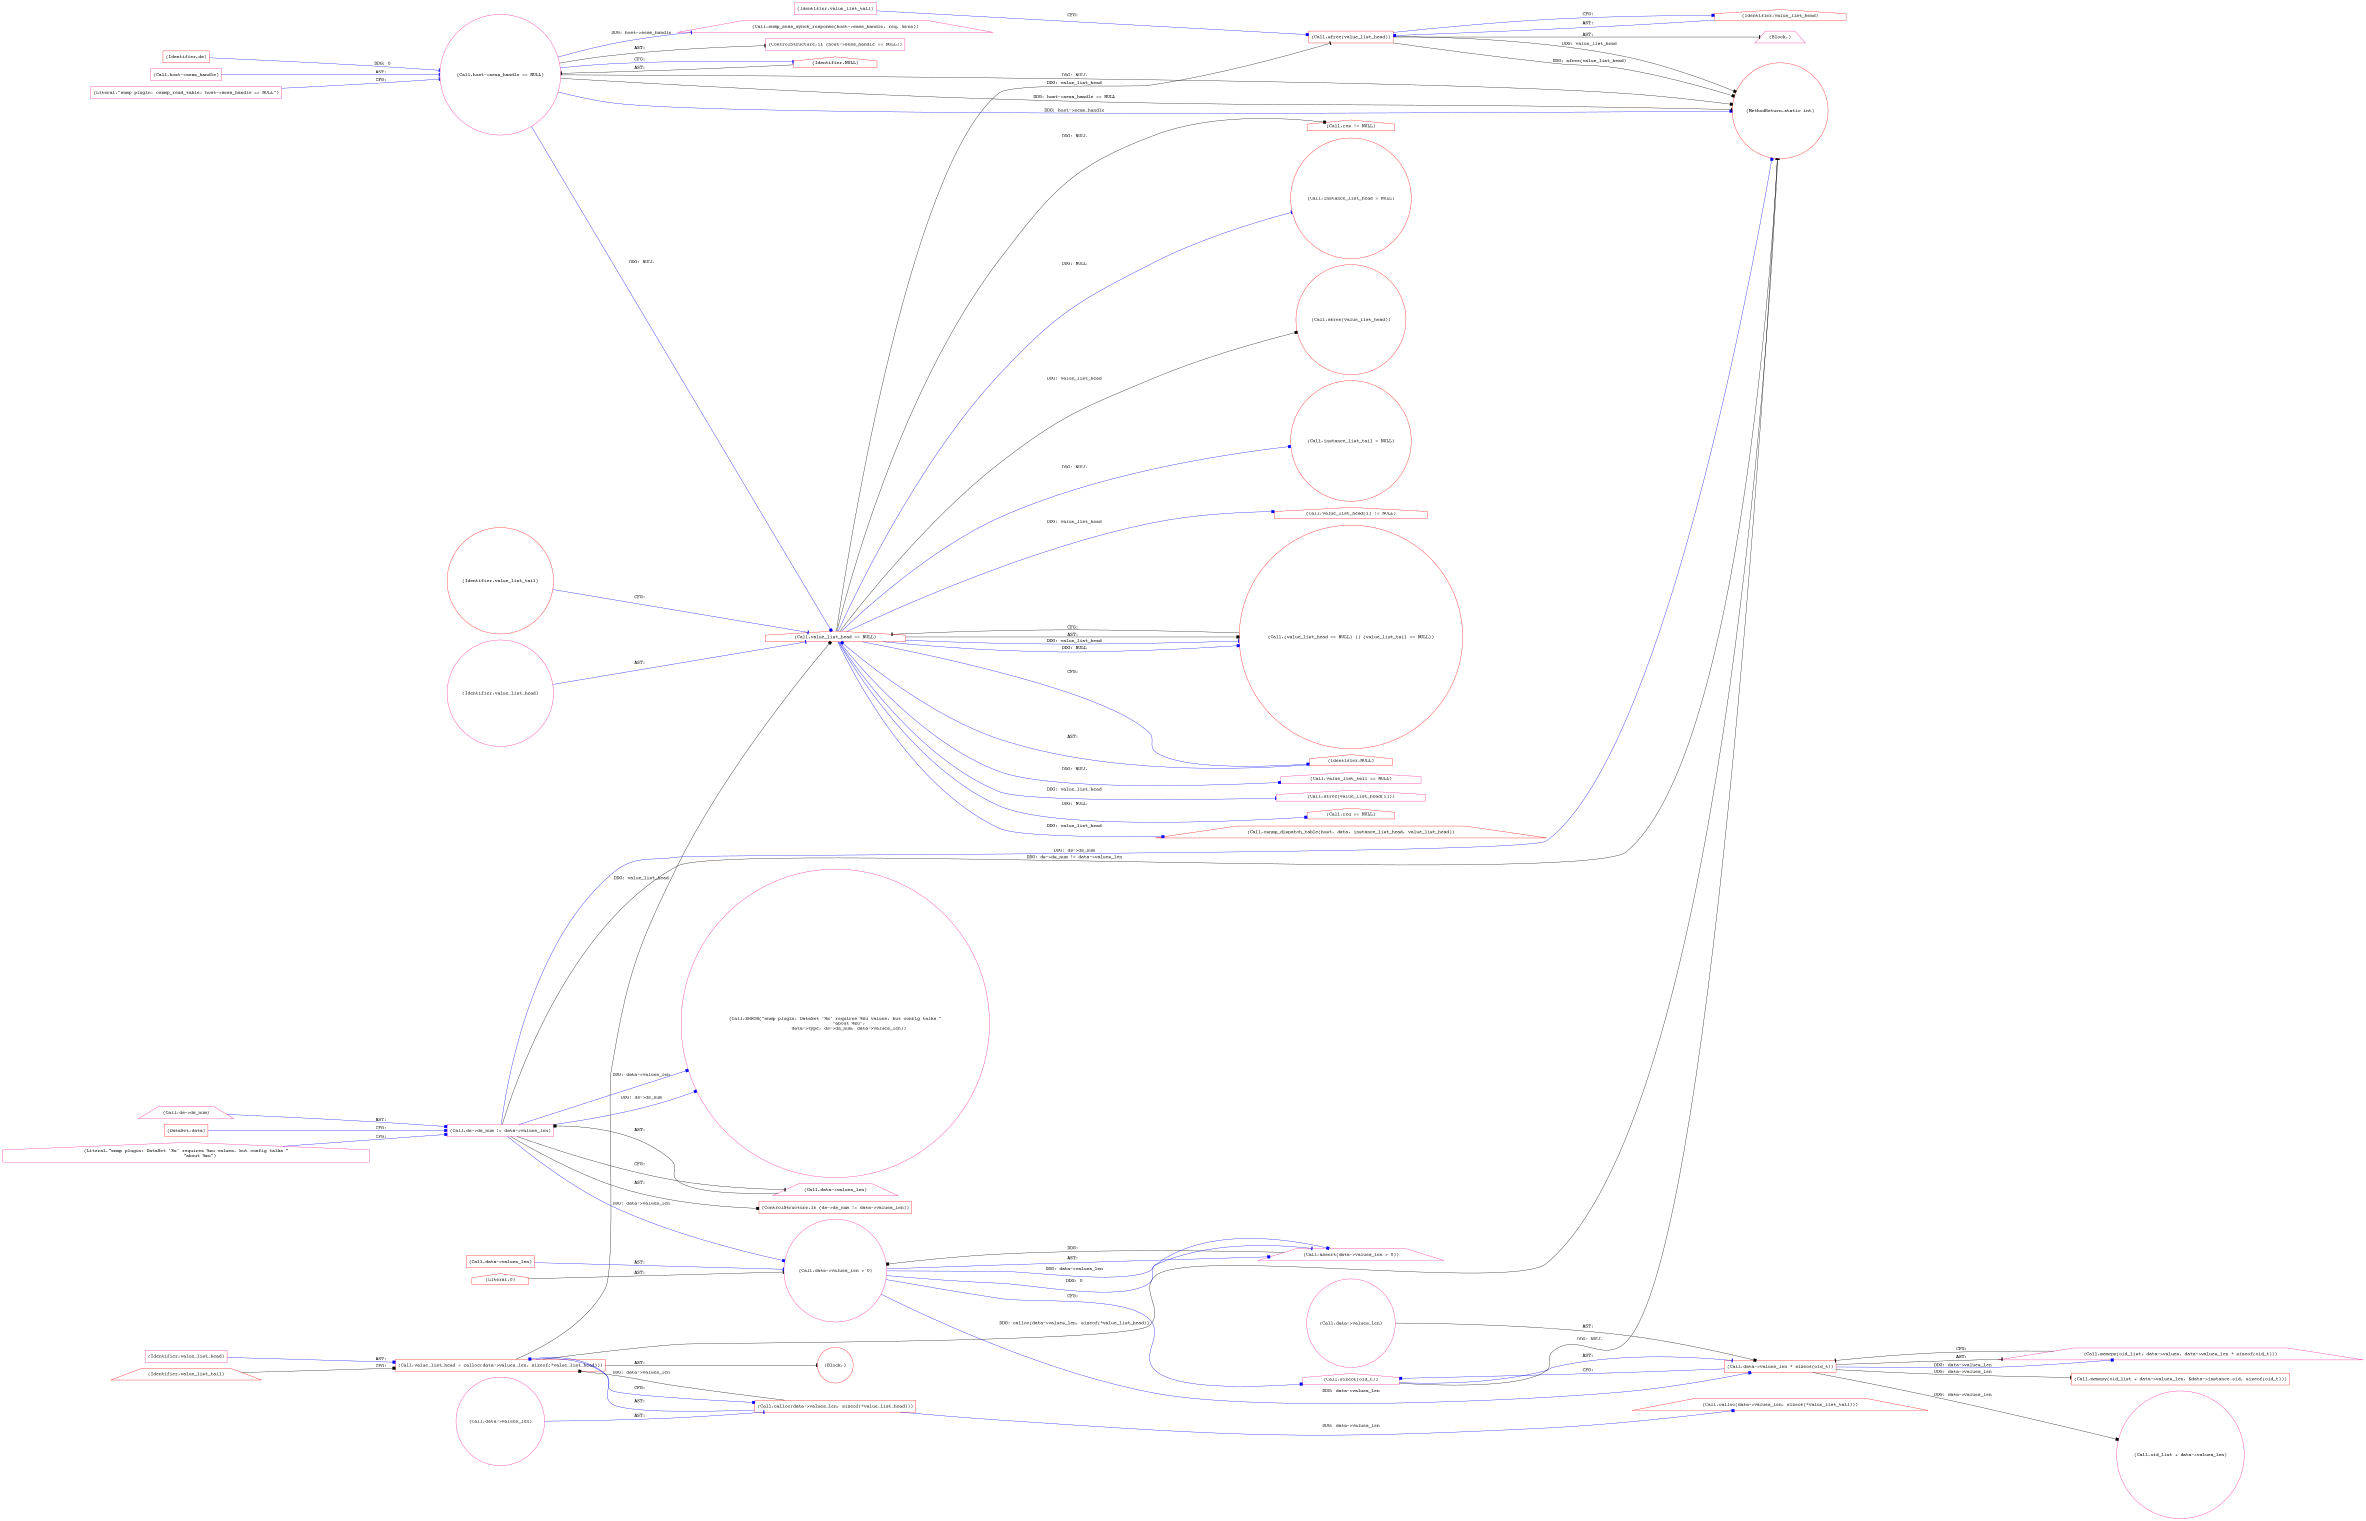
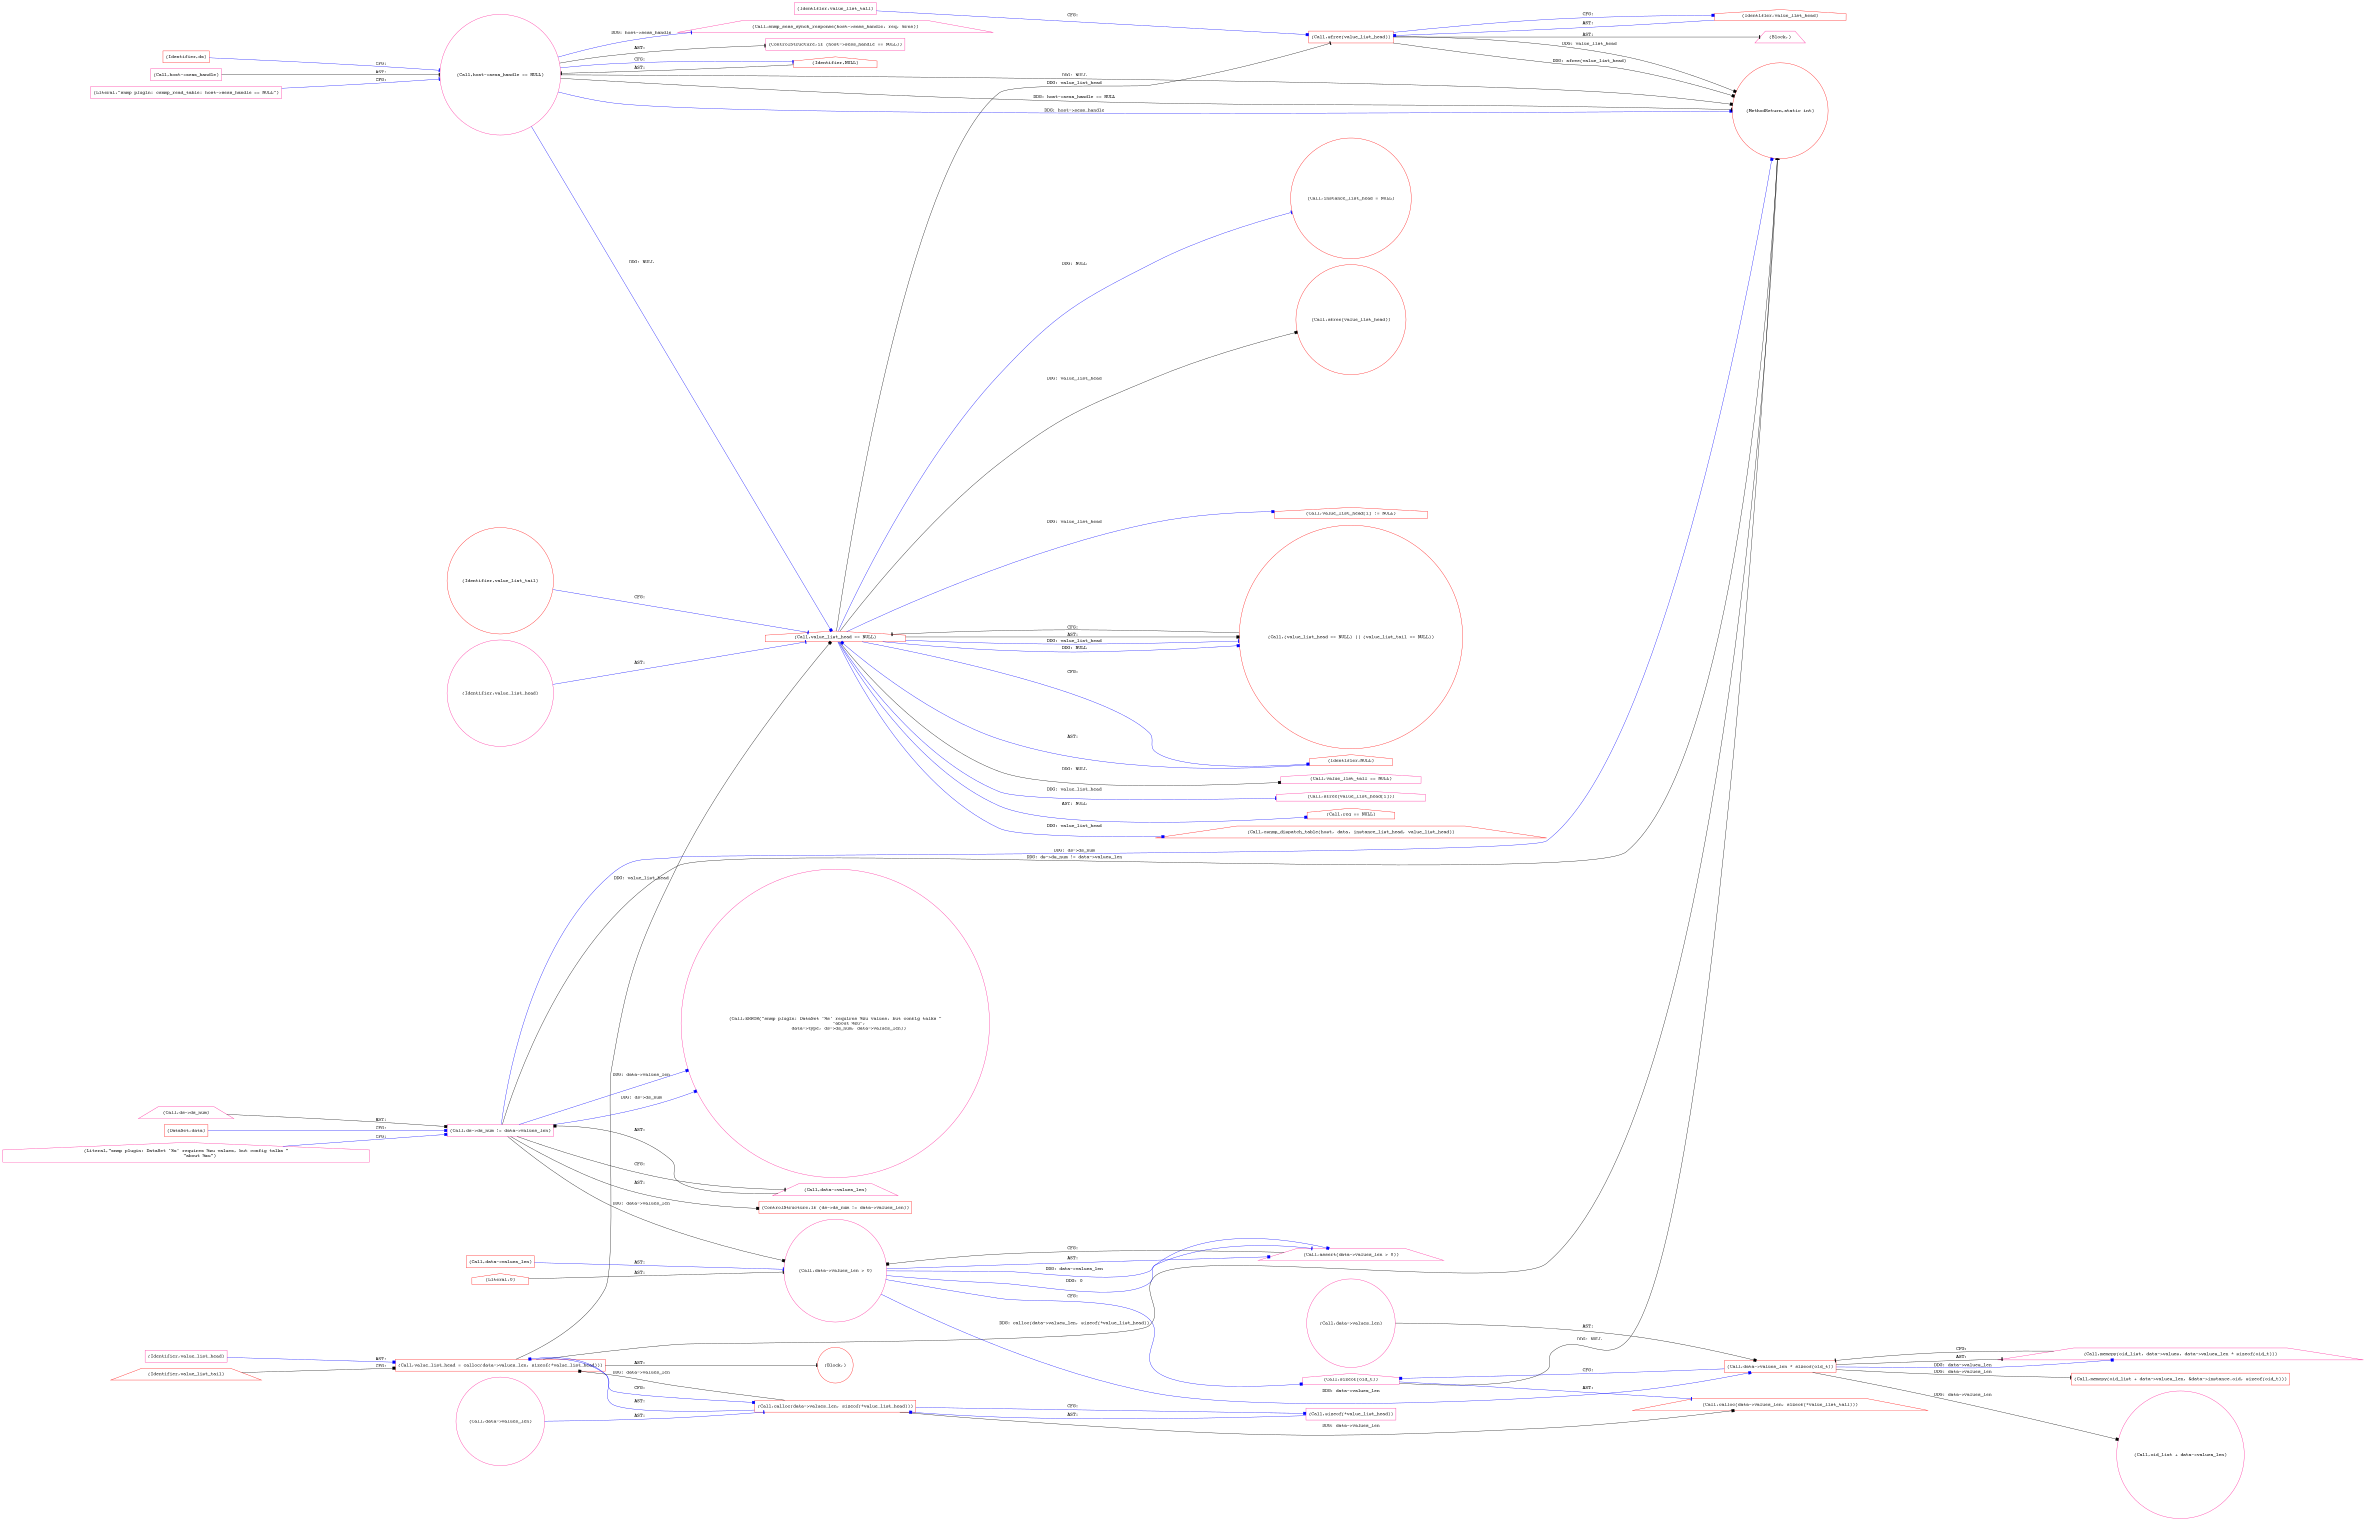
edge "(Identifier,ds)" -> "(Call,host->sess_handle == NULL)": label "DDG: 0" -> "CFG: "
edge "(Call,host->sess_handle)" -> "(Call,host->sess_handle == NULL)": color blue -> black
node "(Call,res != NULL)": removed
node "(Call,instance_list_tail = NULL)": removed
edge "(Call,value_list_head == NULL)" -> "(Call,value_list_tail == NULL)": color blue -> black
edge "(Call,value_list_head == NULL)" -> "(Call,req == NULL)": label "DDG: NULL" -> "AST: NULL"
edge "(Call,ds->ds_num)" -> "(Call,ds->ds_num != data->values_len)": color blue -> black
edge "(Call,ds->ds_num != data->values_len)" -> "(Call,data->values_len > 0)": color blue -> black
edge "(Call,assert(data->values_len > 0))" -> "(Call,data->values_len > 0)": label "DDG: " -> "CFG: "
edge "(Call,sizeof(oid_t))" -> "(Call,data->values_len * sizeof(oid_t))": now "(Call,sizeof(oid_t))" -> "(Call,calloc(data->values_len, sizeof(*value_list_tail)))"
node "(Call,sizeof(*value_list_head))": added
edge "(Call,calloc(data->values_len, sizeof(*value_list_head)))" -> "(Call,calloc(data->values_len, sizeof(*value_list_tail)))": color blue -> black
